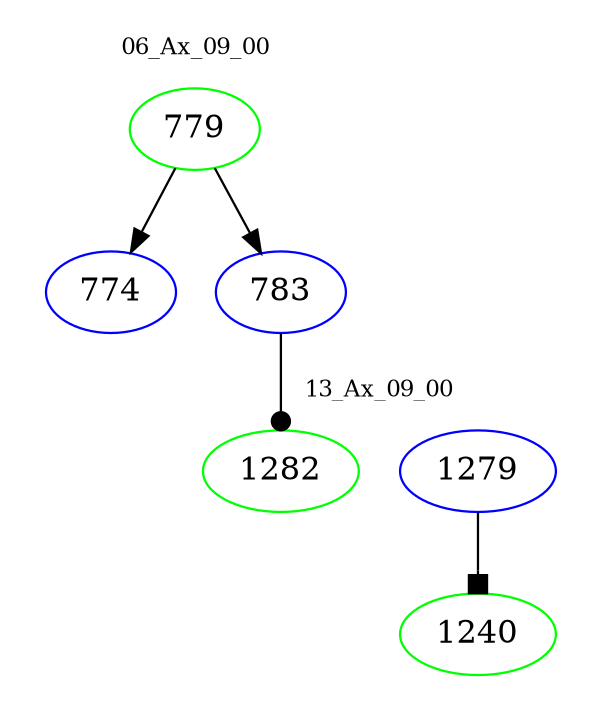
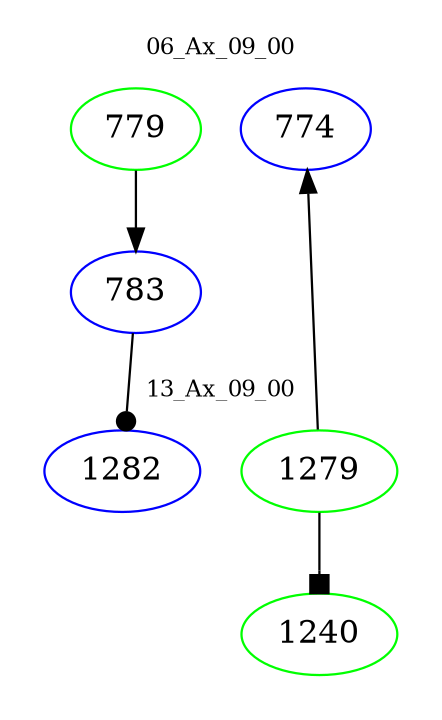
edge "779" -> "774": now "1279" -> "774"
node "1282": color green -> blue
node "1279": color blue -> green
